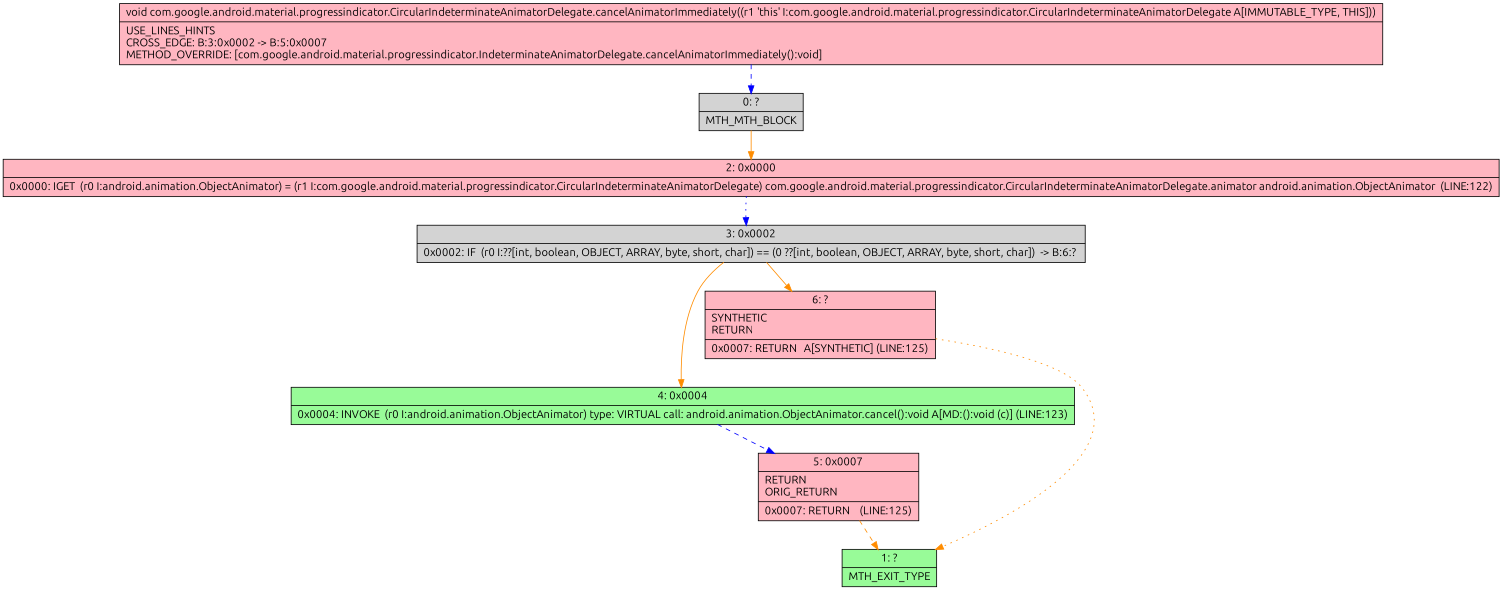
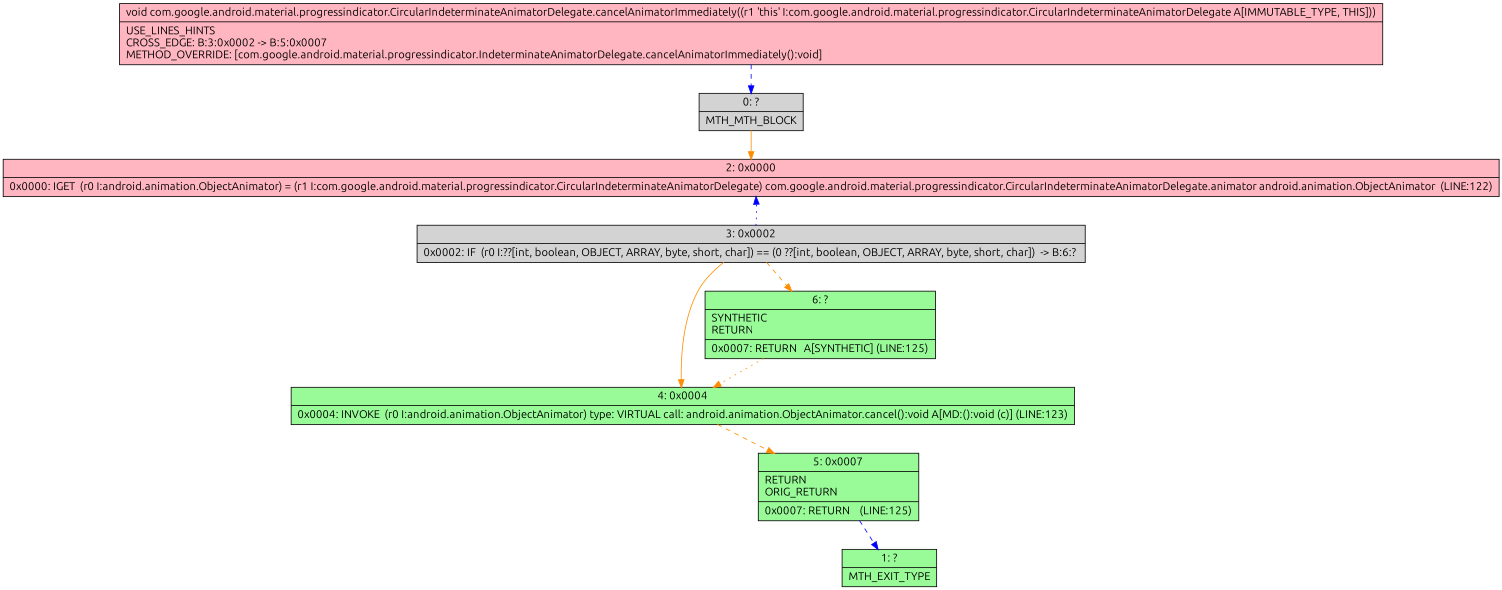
edge "2: 0x0000" -> "3: 0x0002": reversed
edge "3: 0x0002" -> "6: ?": style solid -> dashed
node "6: ?": fillcolor lightpink -> palegreen
edge "6: ?" -> "1: ?": now "6: ?" -> "4: 0x0004"
edge "4: 0x0004" -> "5: 0x0007": color blue -> darkorange
node "5: 0x0007": fillcolor lightpink -> palegreen
edge "5: 0x0007" -> "1: ?": color darkorange -> blue
